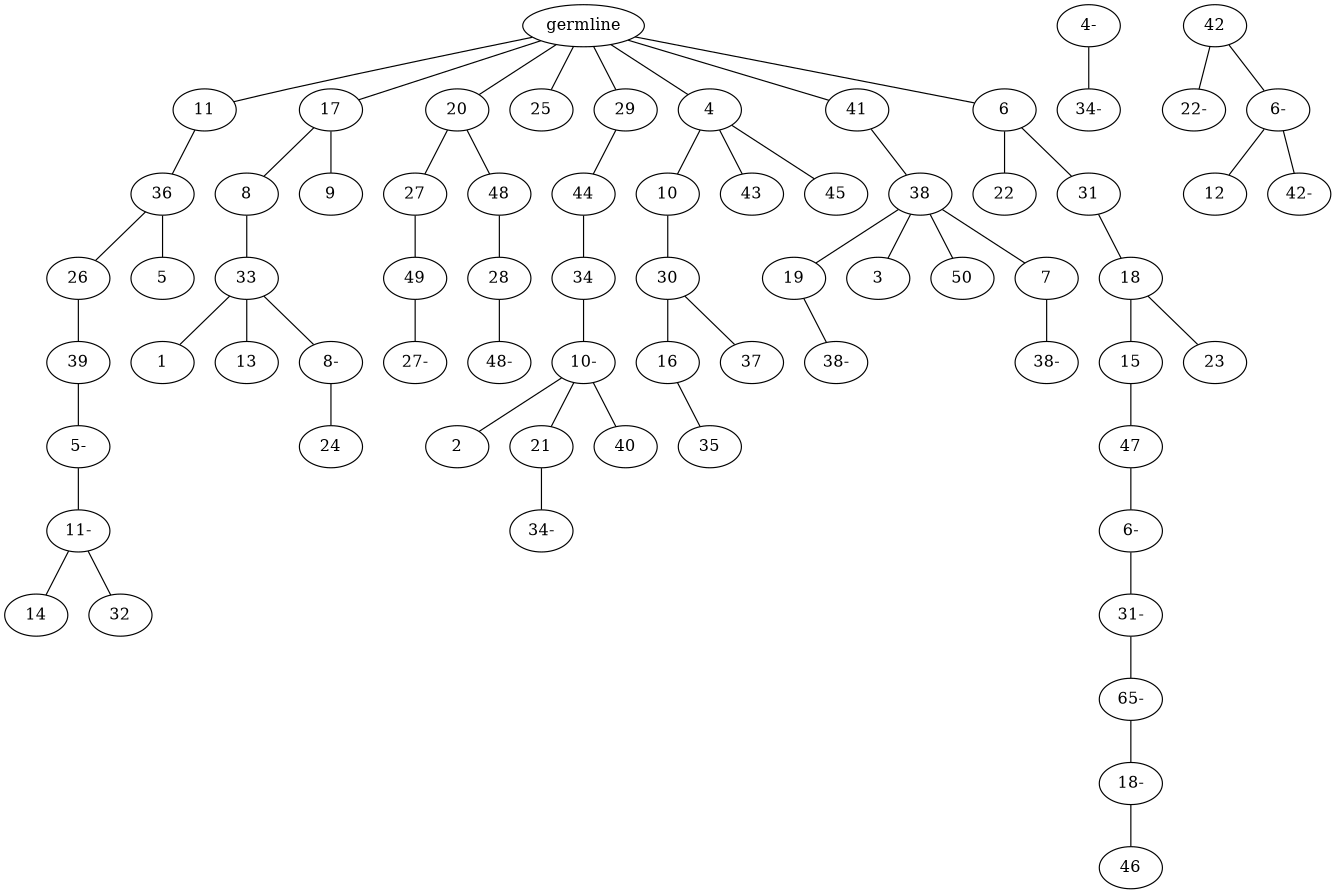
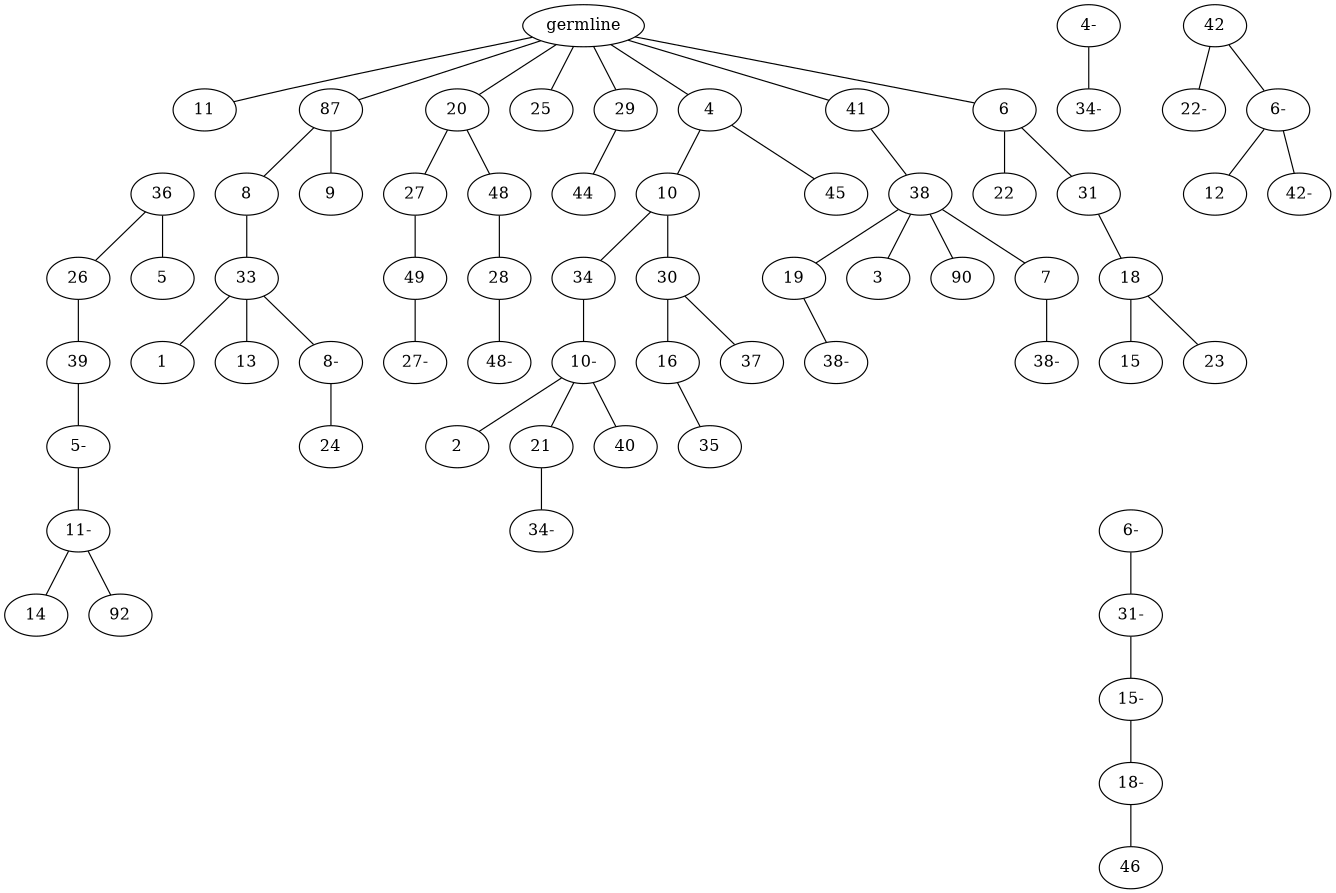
node "17": label "17" -> "87"
edge "11" -- "36": removed
node "43": removed
edge "44" -- "34": now "10" -- "34"
node "50": label "50" -> "90"
node "47": removed
node "32": label "32" -> "92"
node "65-": label "65-" -> "15-"
